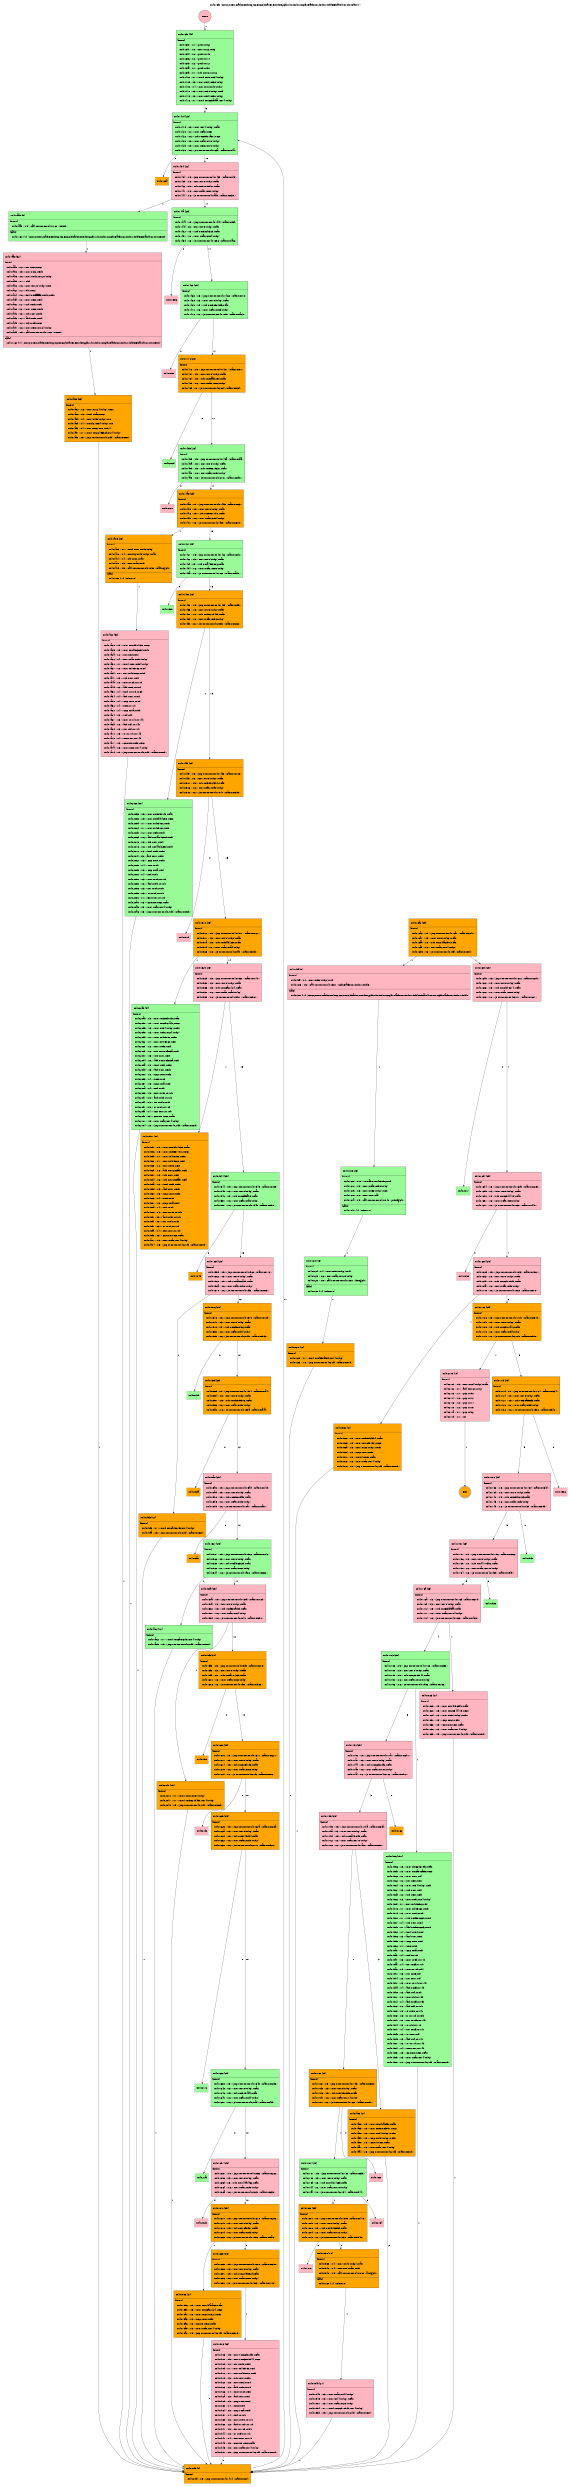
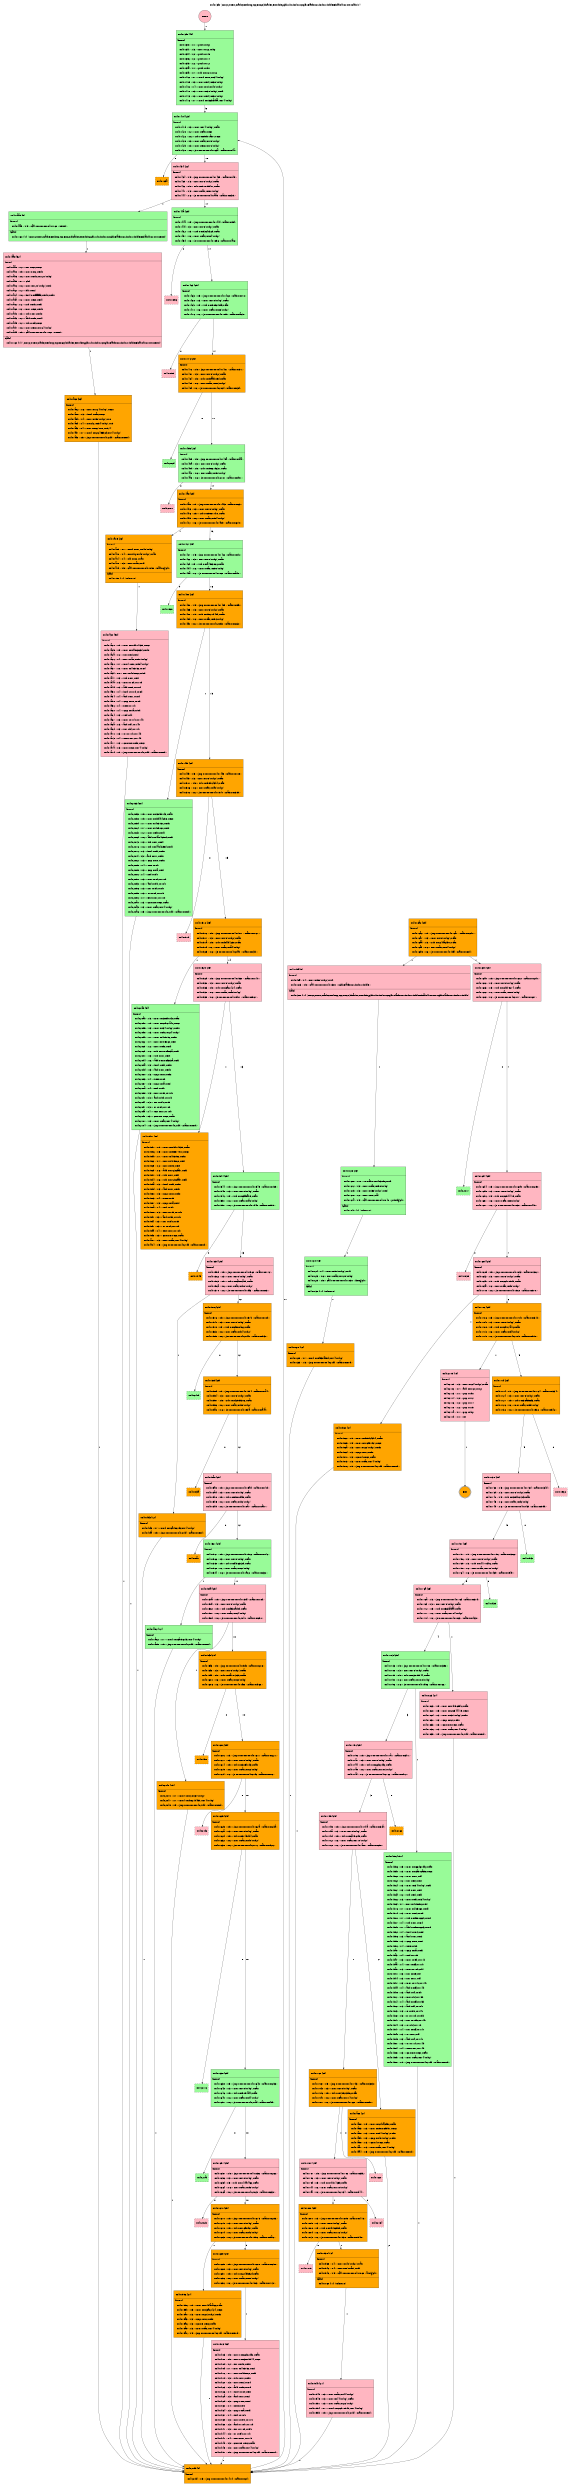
node "0x4017e7 [25]": fillcolor palegreen -> lightpink
